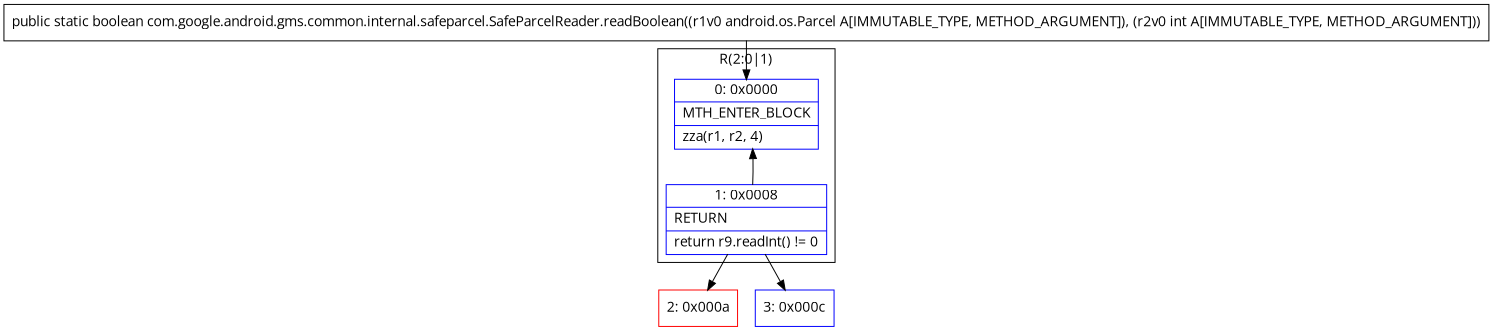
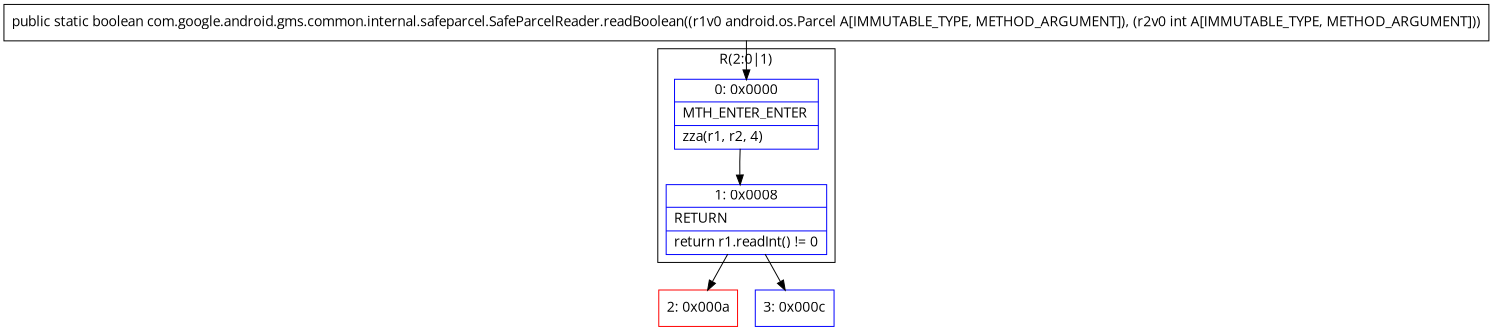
node "0: 0x0000": text "MTH_ENTER_BLOCK" -> "MTH_ENTER_ENTER"
edge "1: 0x0008" -> "0: 0x0000": reversed
node "1: 0x0008": text "return r9.readInt() != 0" -> "return r1.readInt() != 0"
